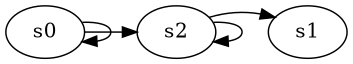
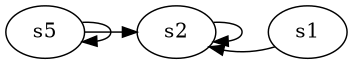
edge "s2" -> "s1": reversed
node "s0": label "s0" -> "s5"
